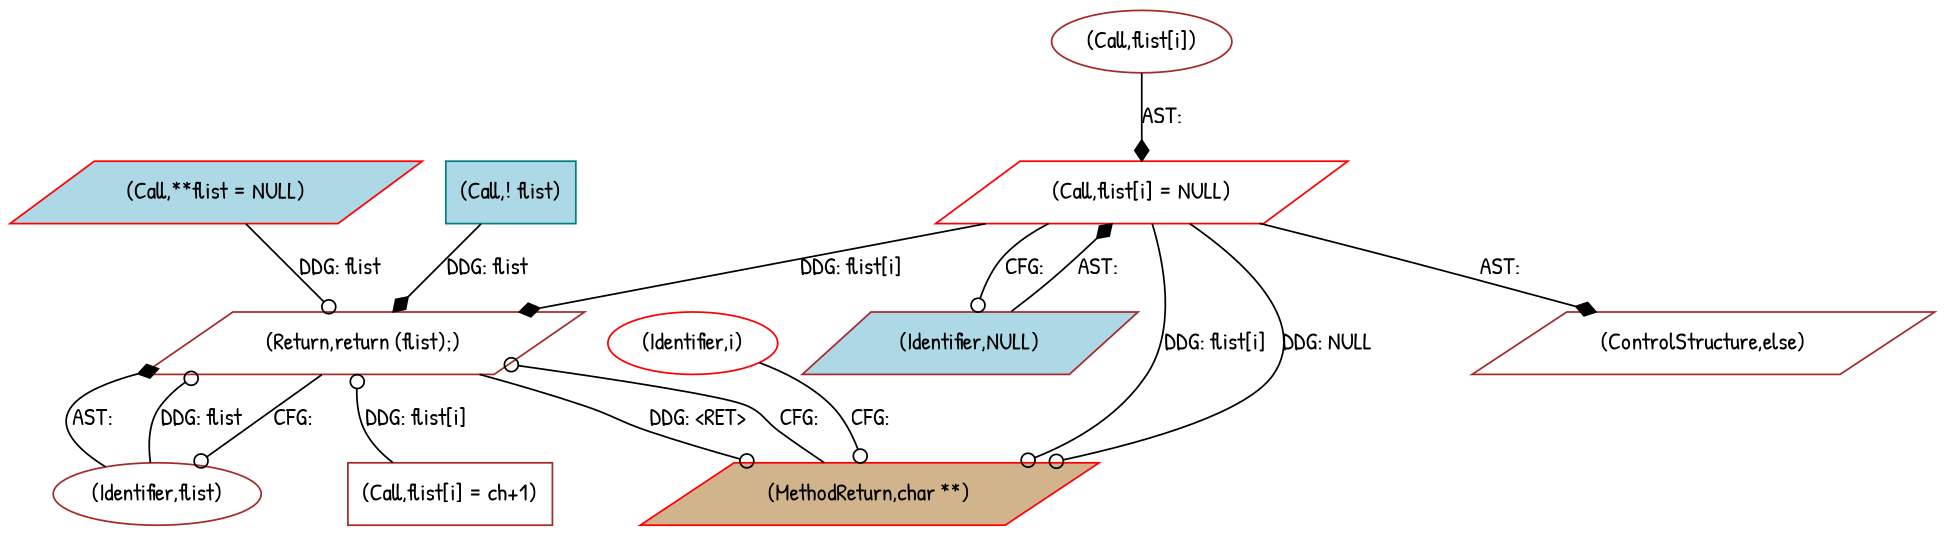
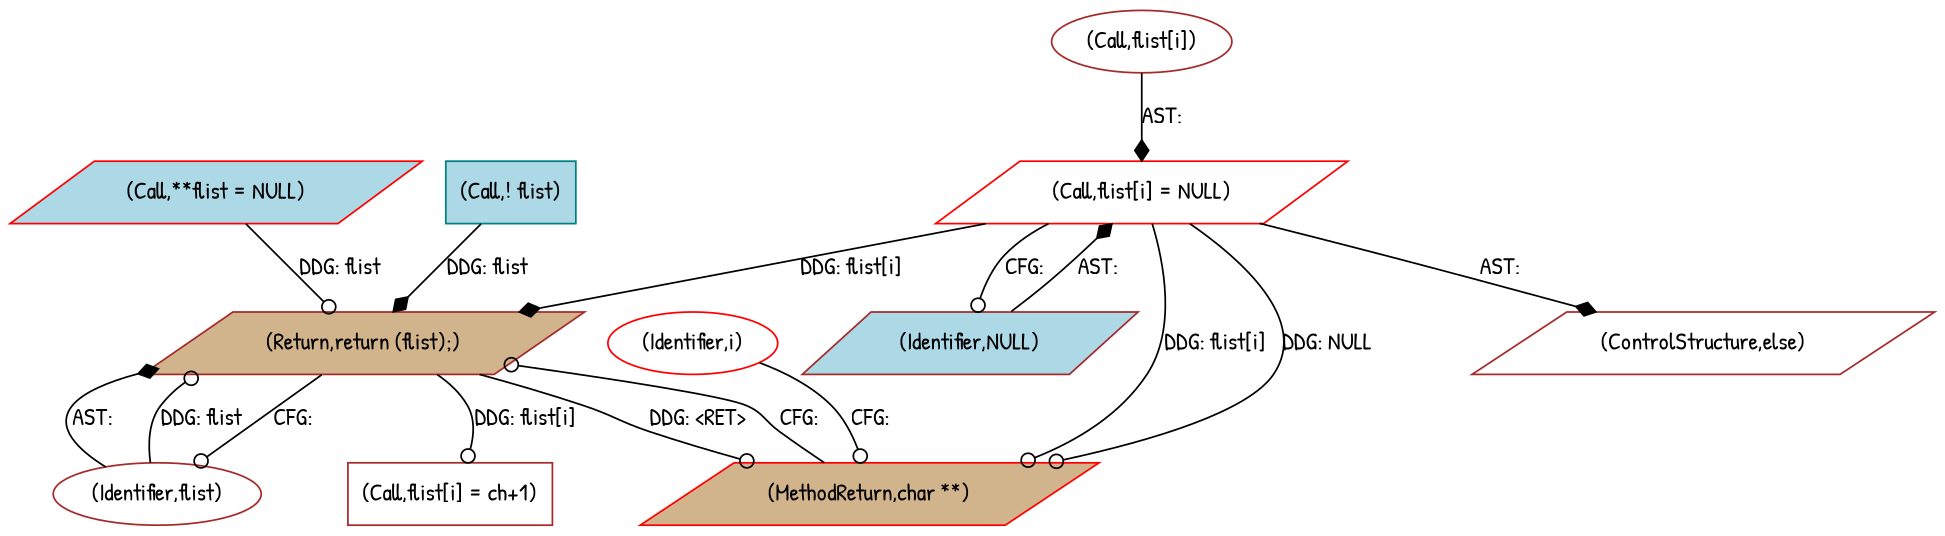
node "(Return,return (flist);)": fillcolor white -> tan
edge "(Call,flist[i] = ch+1)" -> "(Return,return (flist);)": reversed
